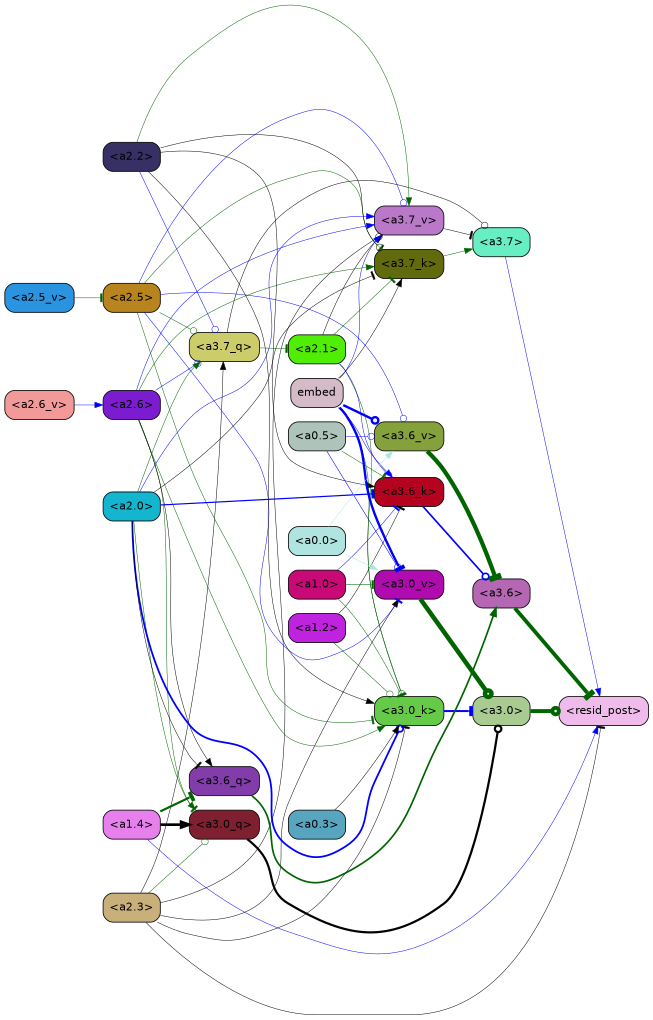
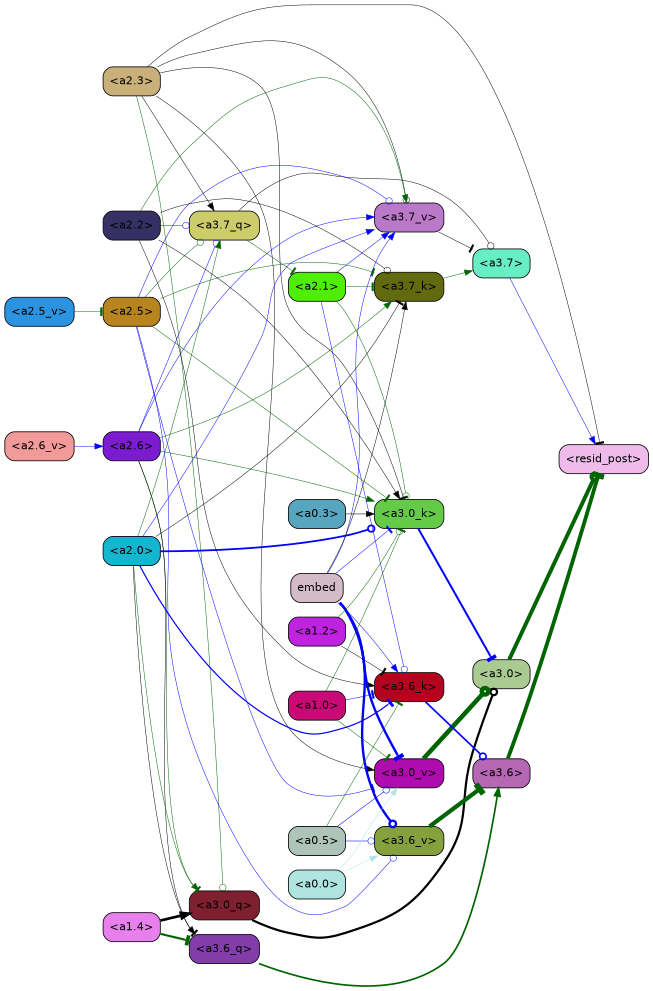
edge "<a2.1>" -> "<a3.7_v>": color black -> blue
edge "embed" -> "<a3.0_k>": color darkgreen -> blue
edge "<a1.4>" -> "<resid_post>": removed
